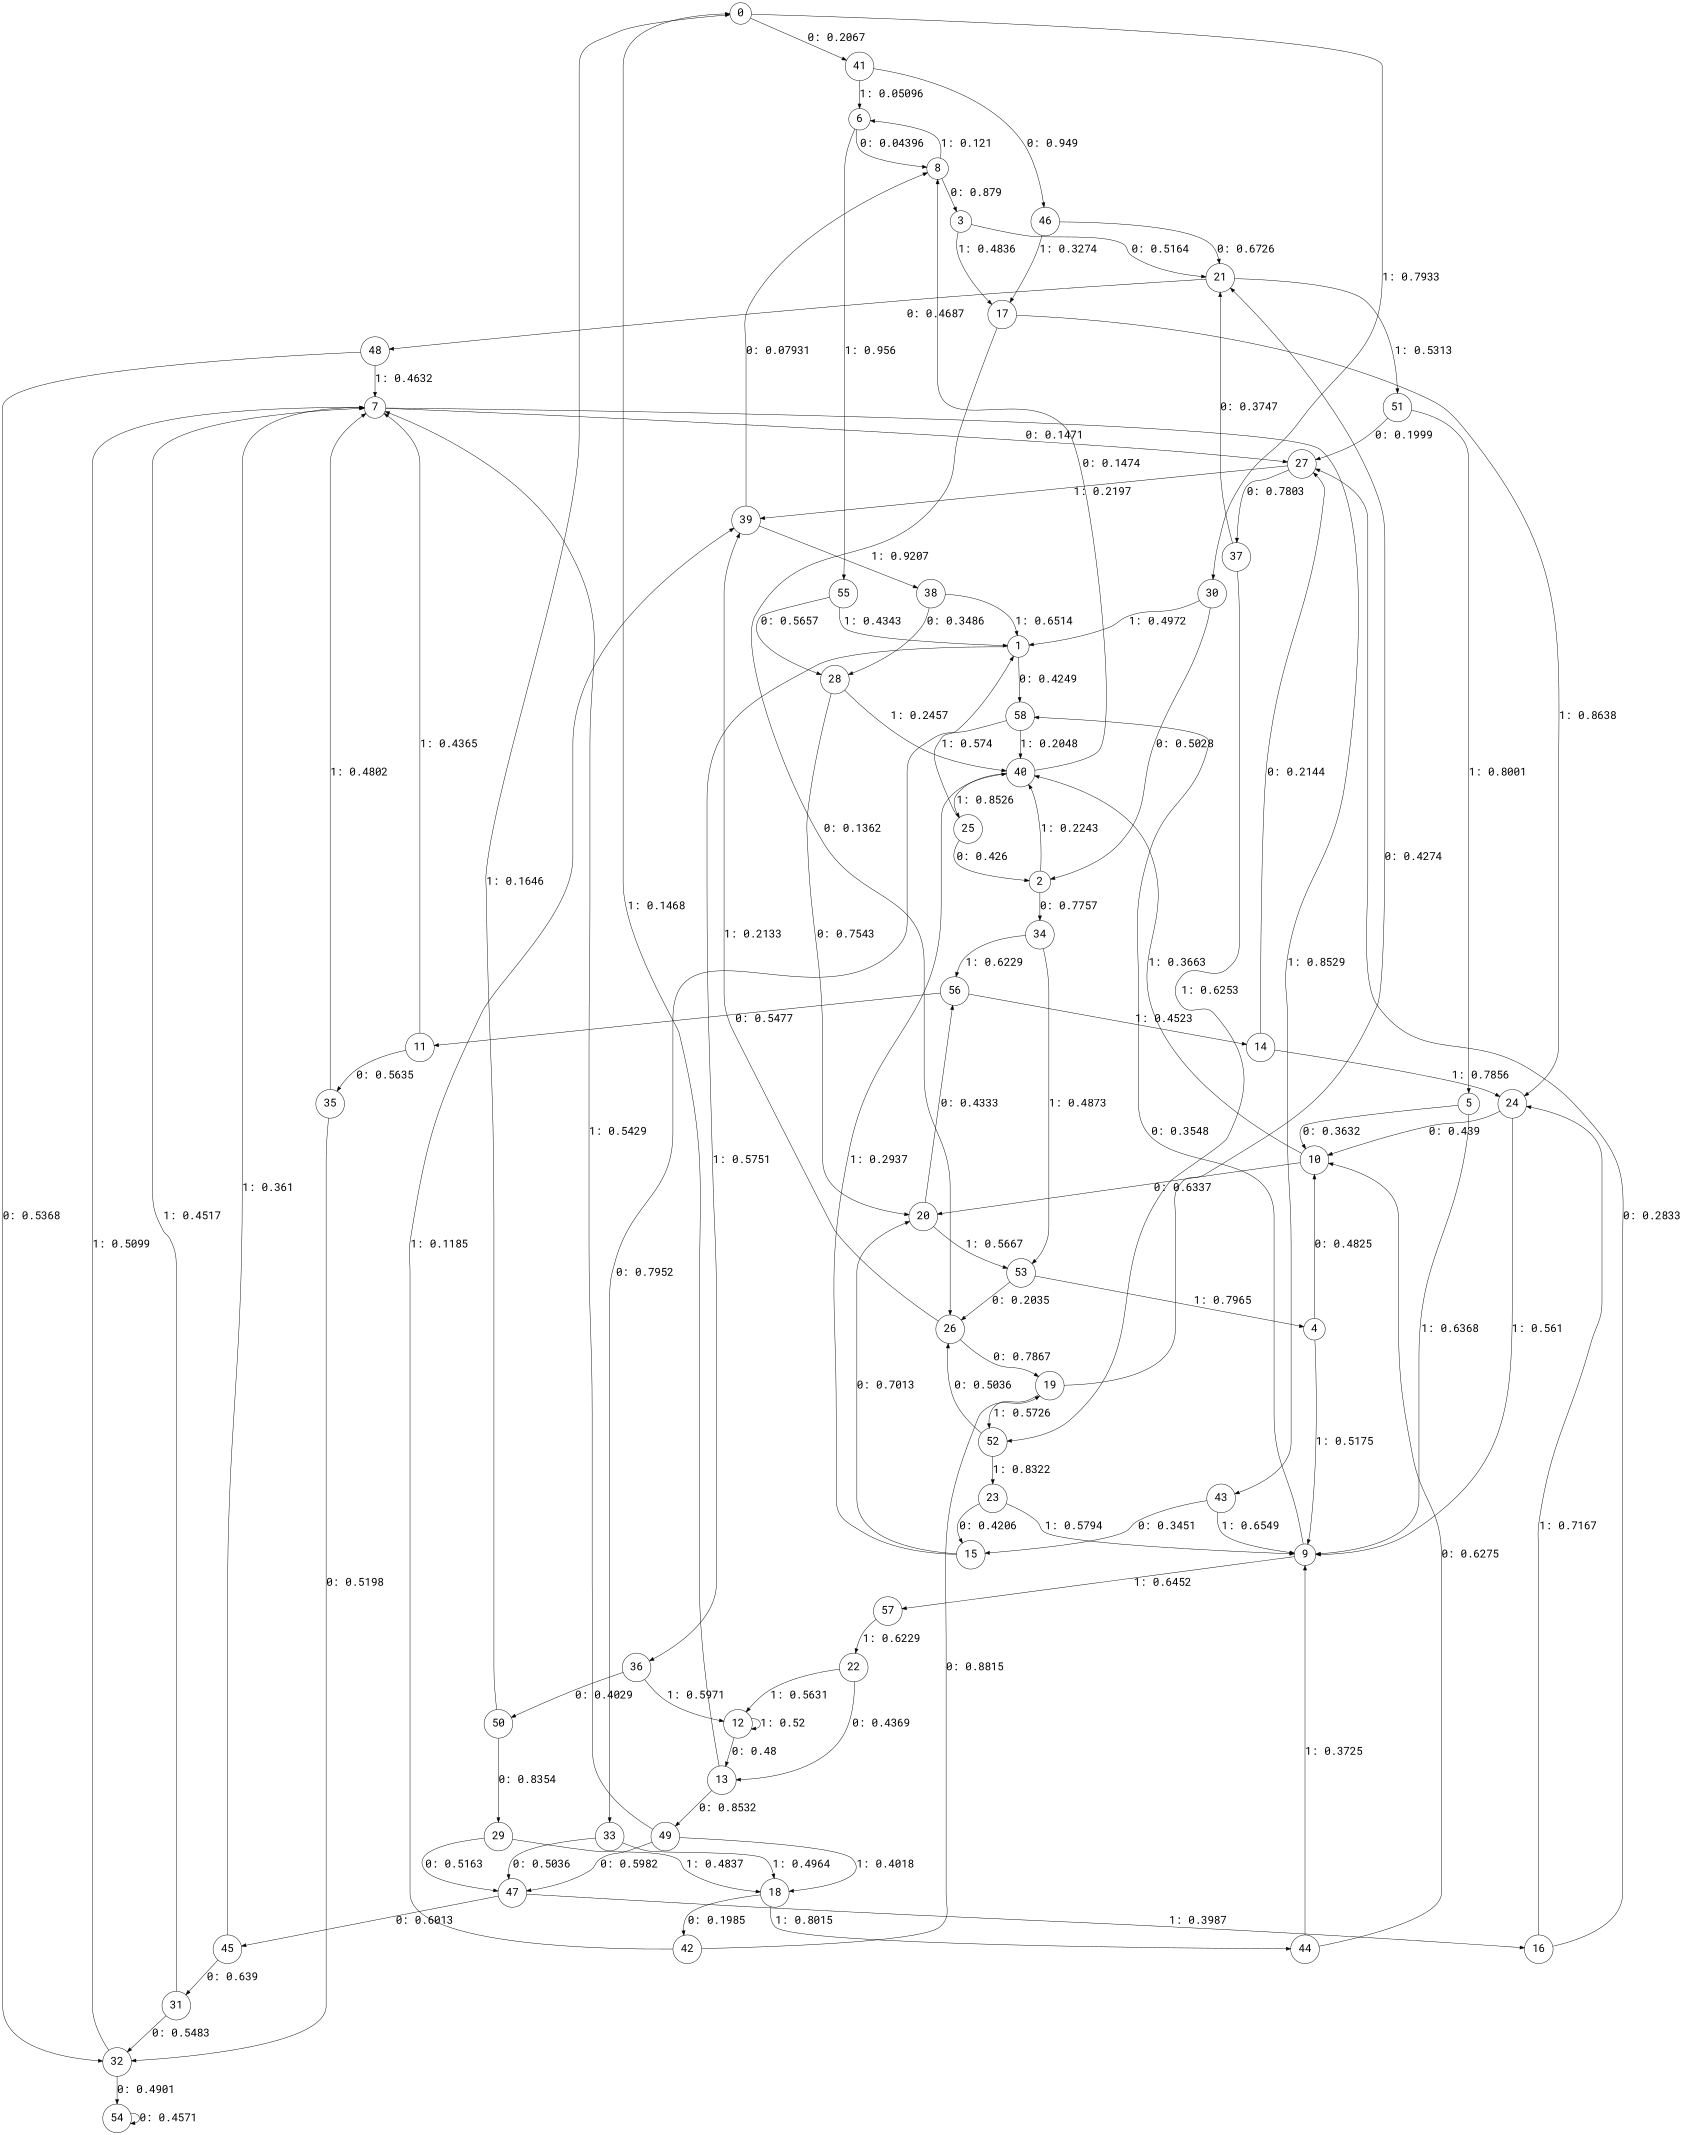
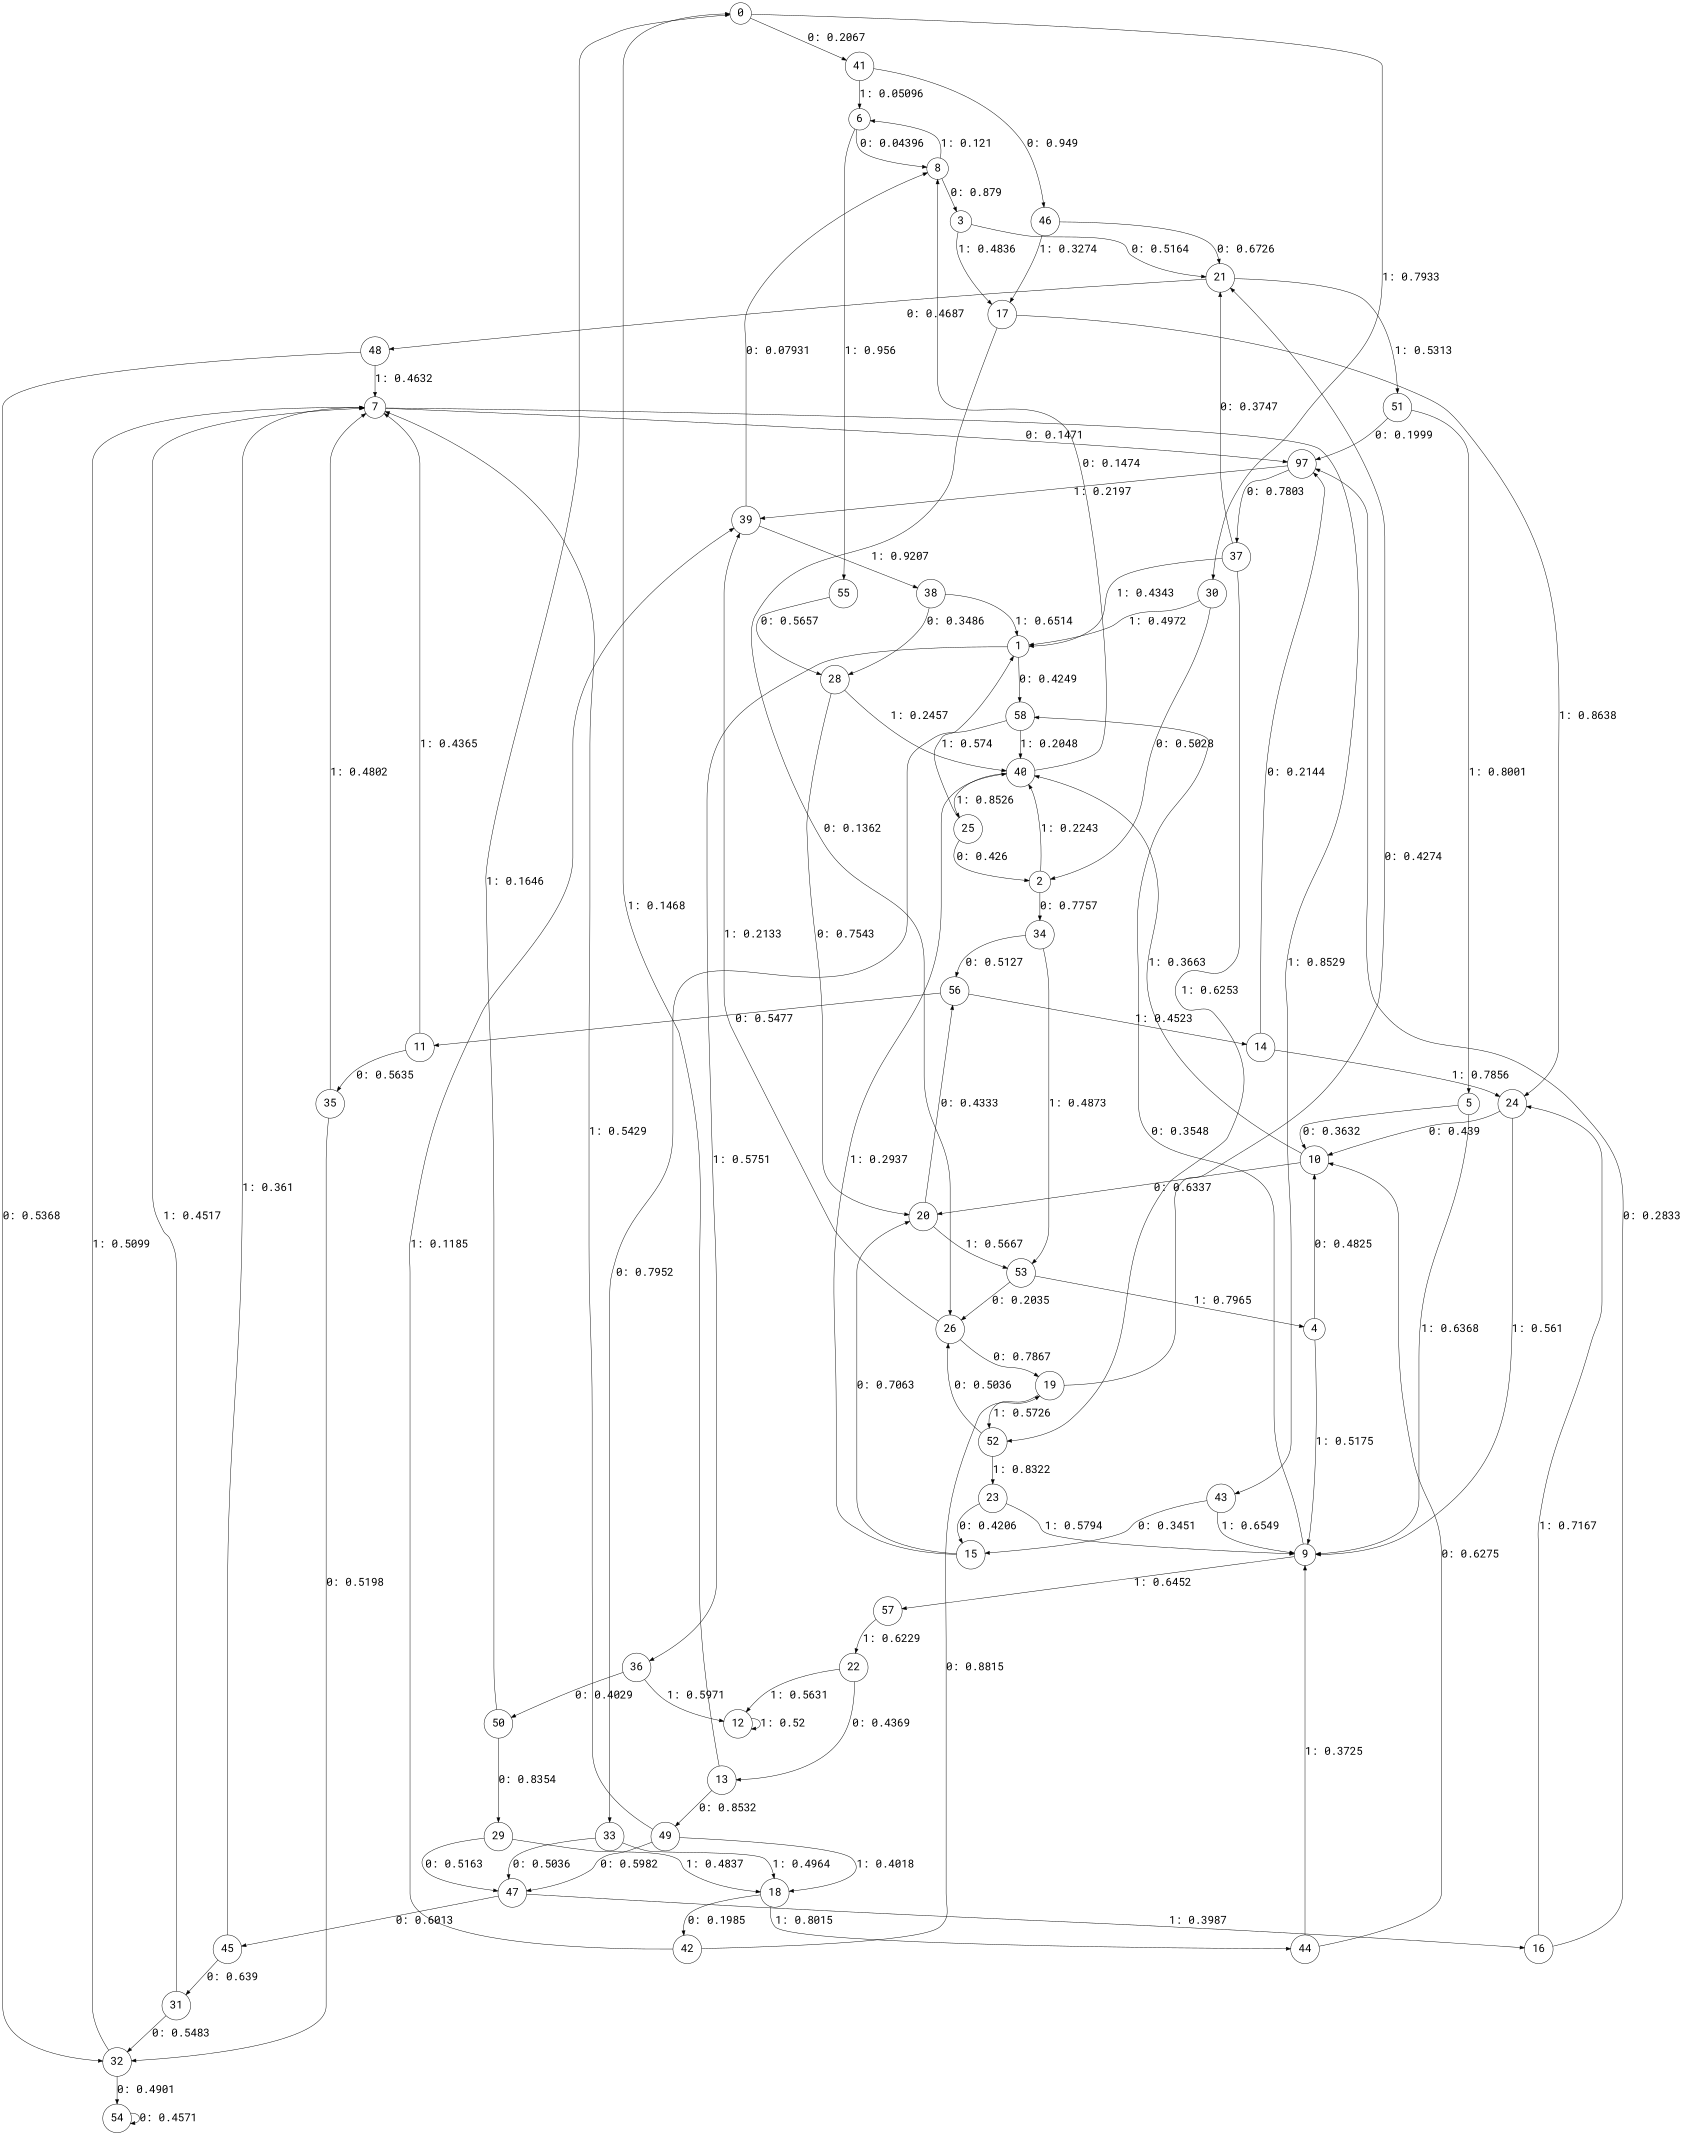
node "27": label "27" -> "97"
edge "55" -> "1": now "37" -> "1"
edge "34" -> "56": label "1: 0.6229   " -> "0: 0.5127   "
edge "15" -> "20": label "0: 0.7013   " -> "0: 0.7063   "
edge "12" -> "13": removed, label "0: 0.48"
